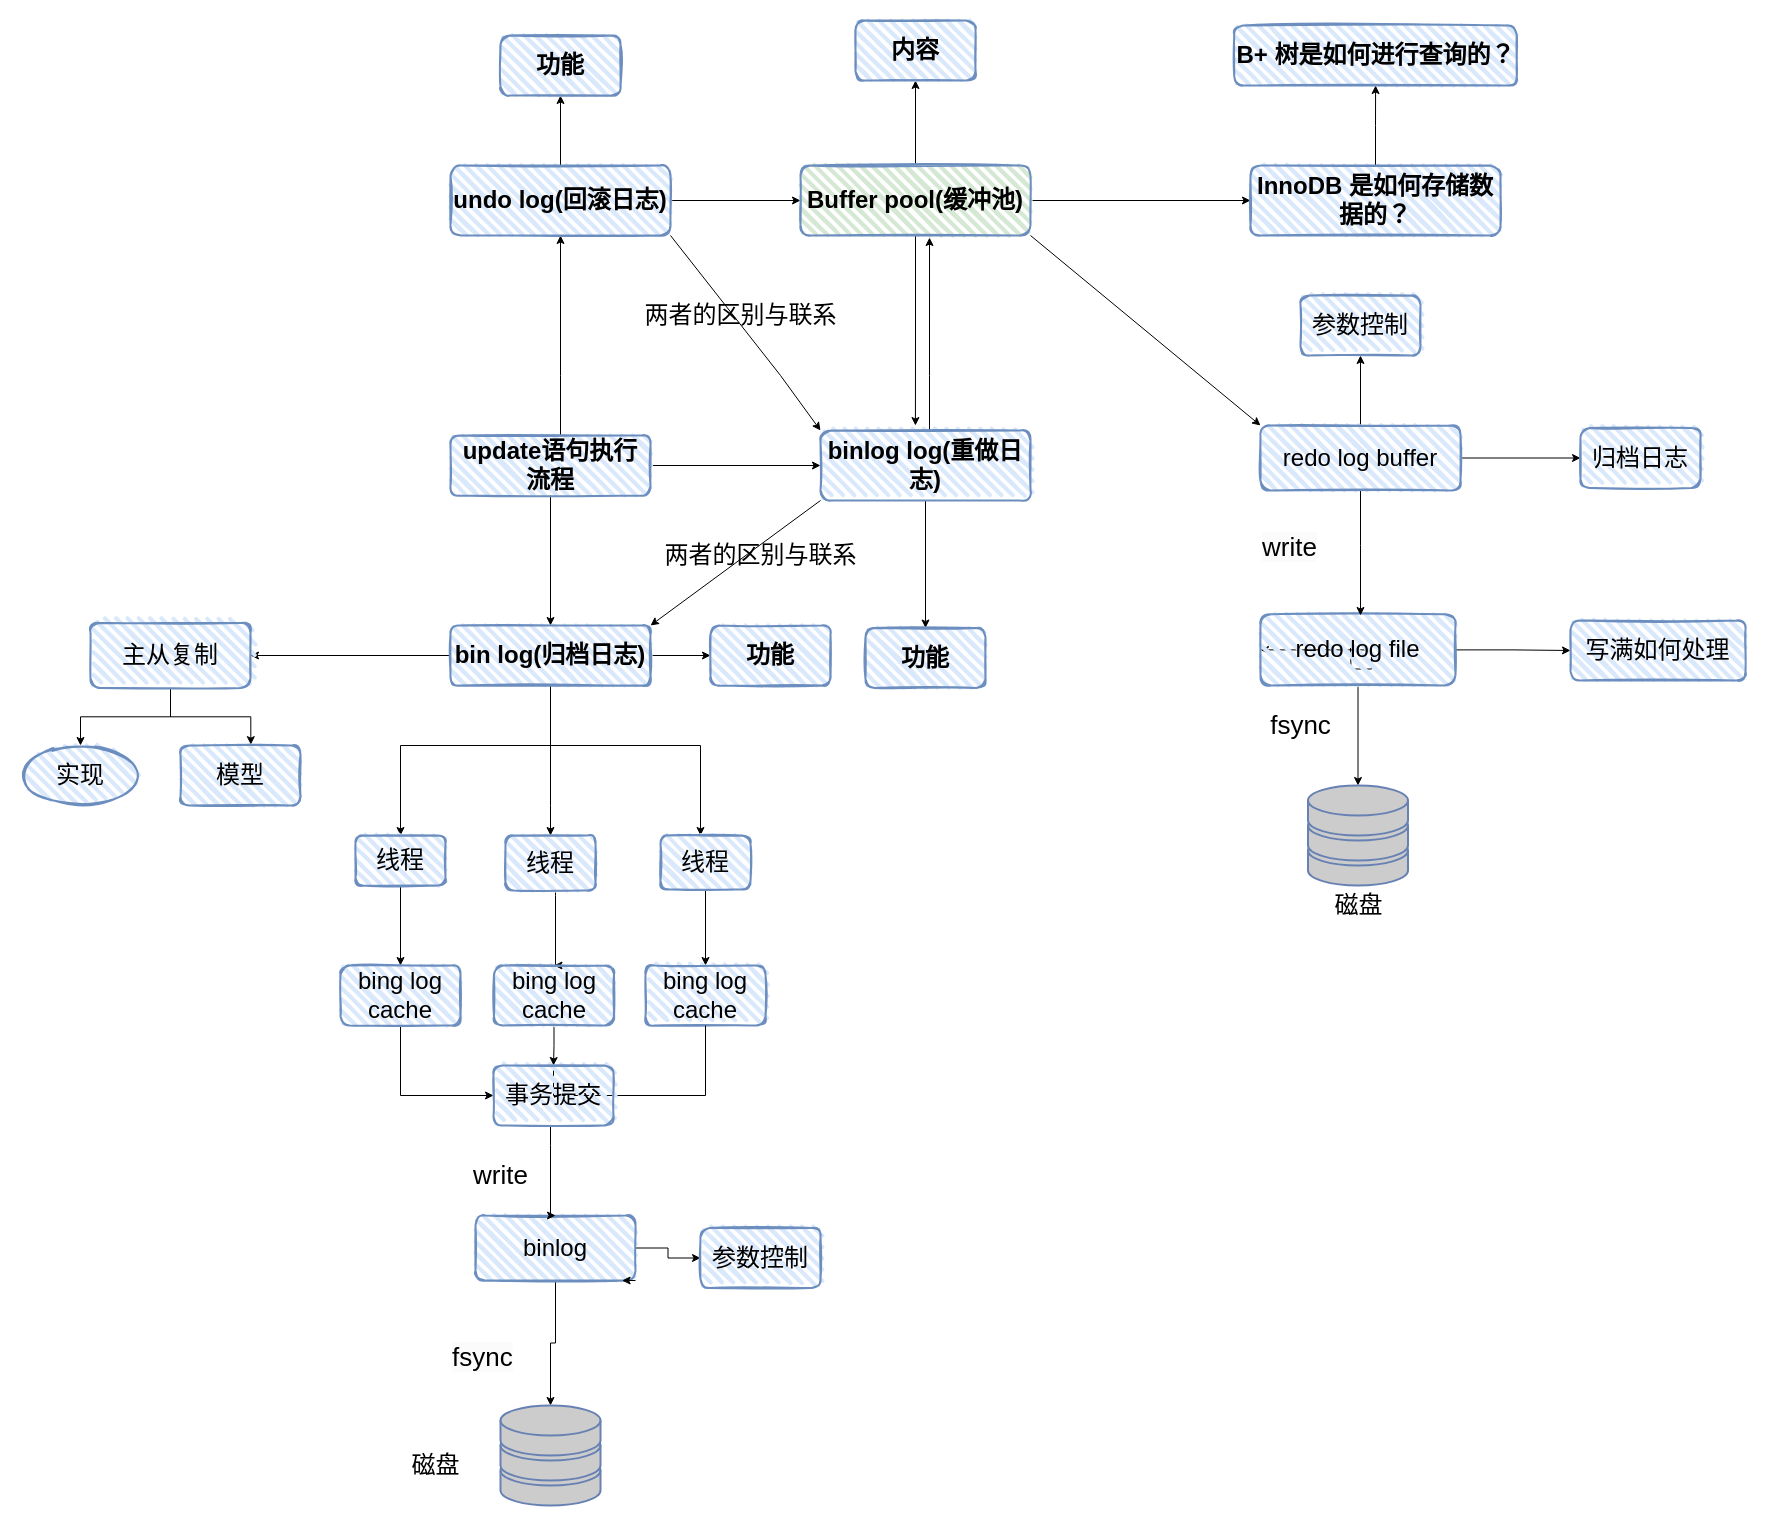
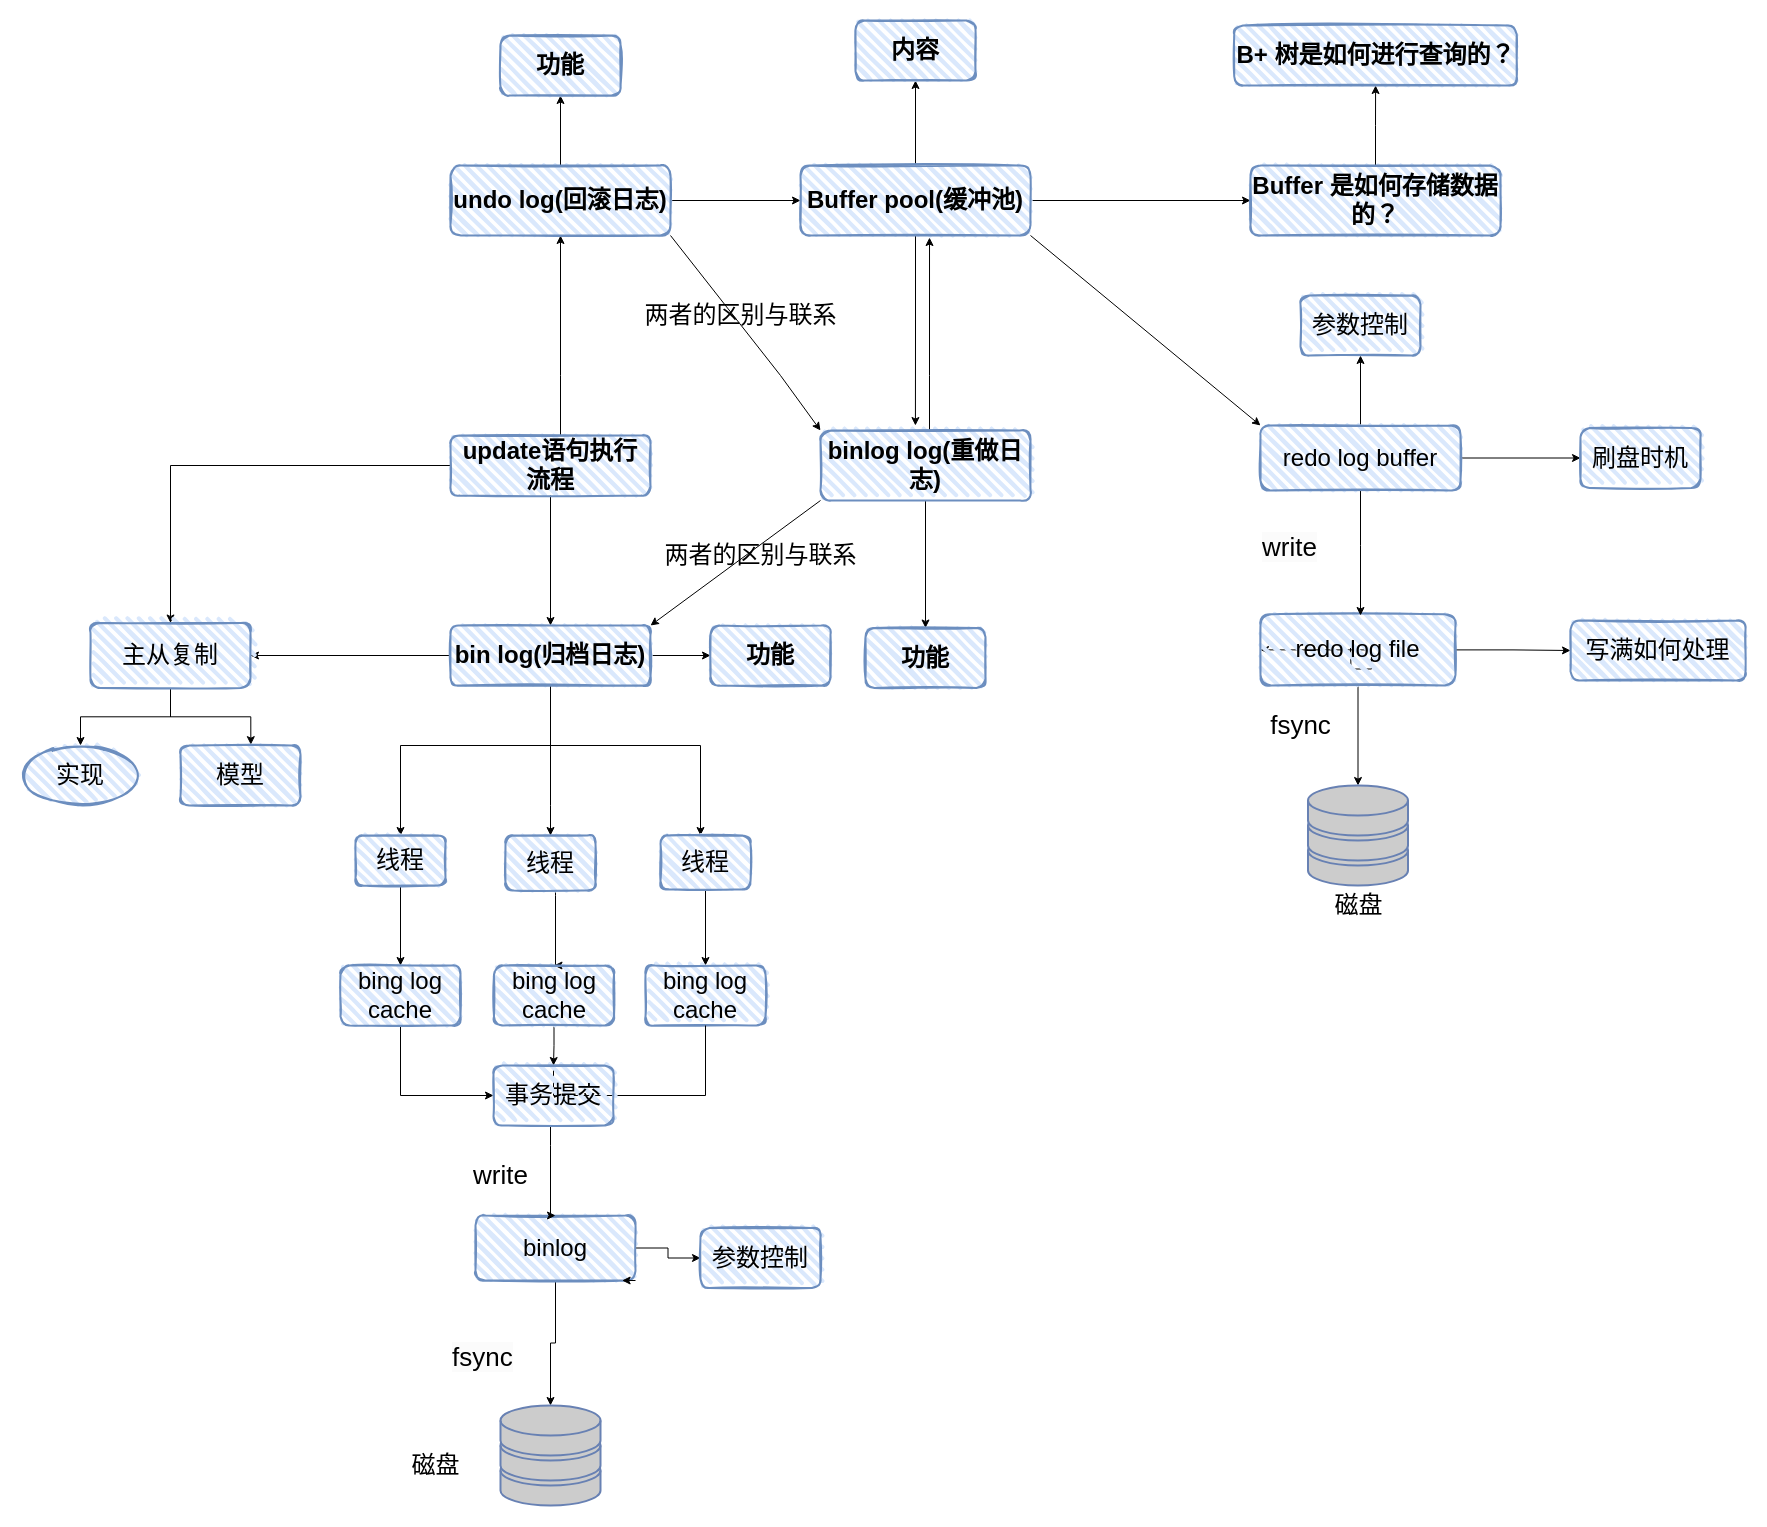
node "Buffer pool(缓冲池)": fillcolor #d5e8d4 -> #dae8fc
node "InnoDB 是如何存储数据的？": label "InnoDB 是如何存储数据的？" -> "Buffer 是如何存储数据的？"
node "归档日志": label "归档日志" -> "刷盘时机"
edge "update语句执行流程" -> "binlog log(重做日志)": now "update语句执行流程" -> "主从复制"
